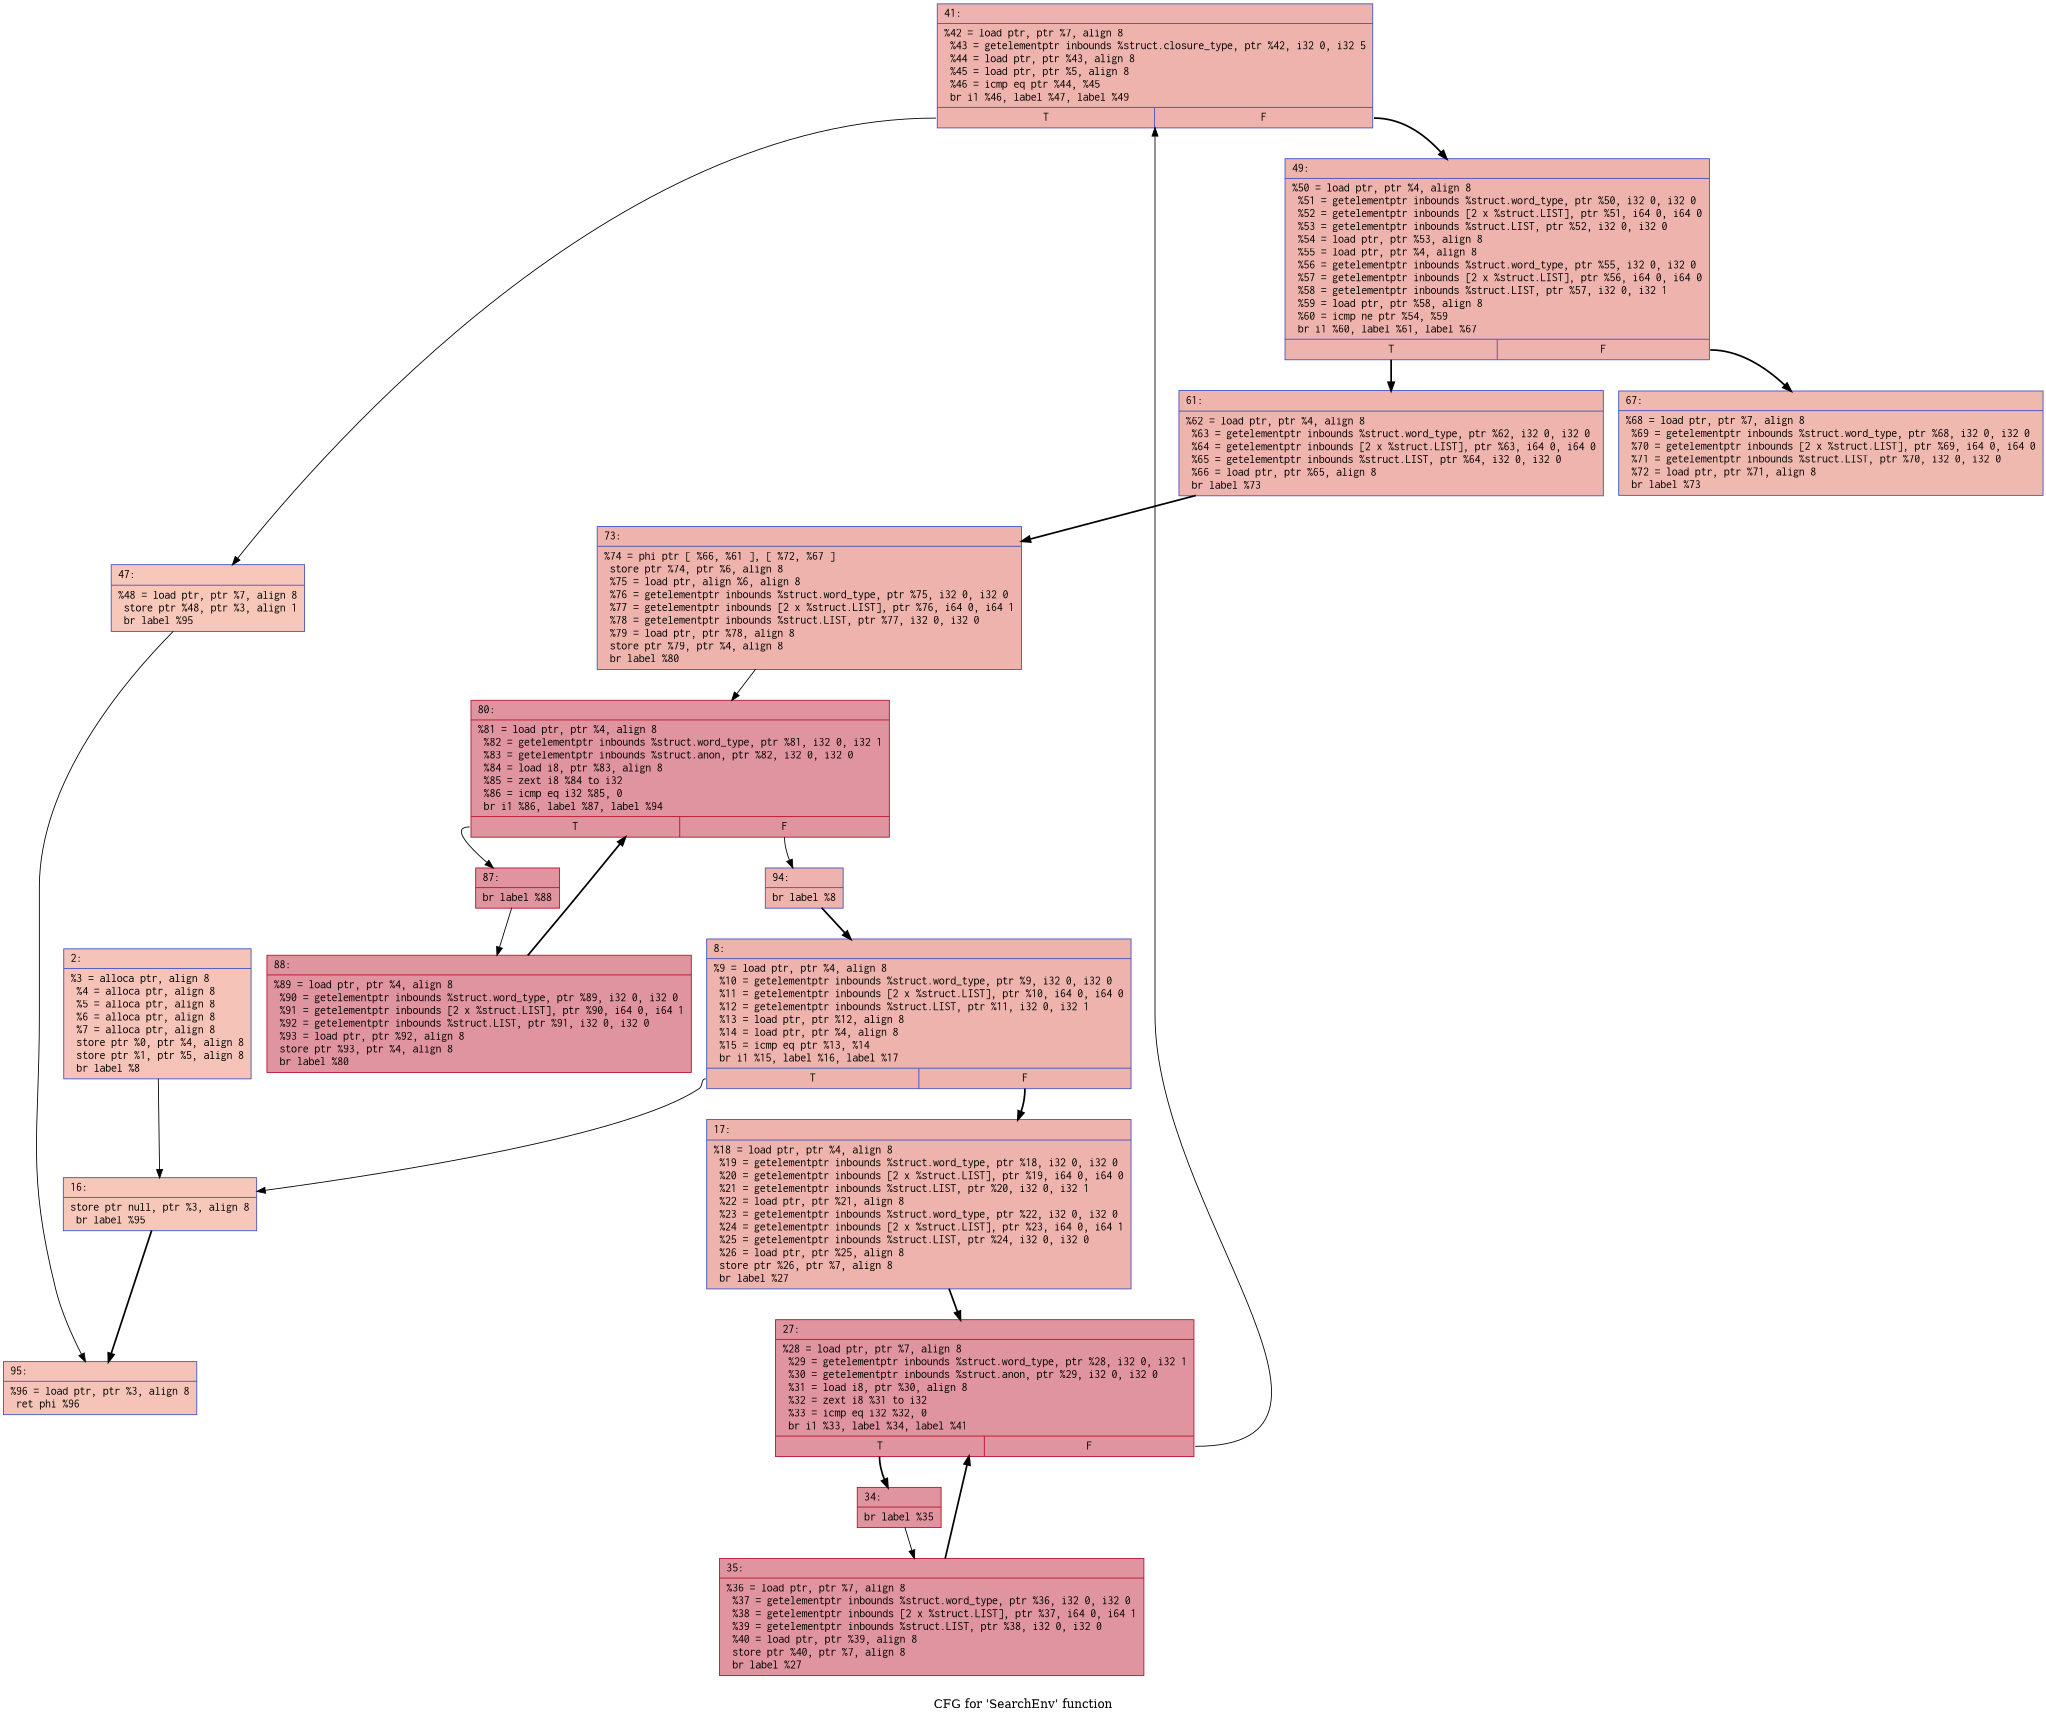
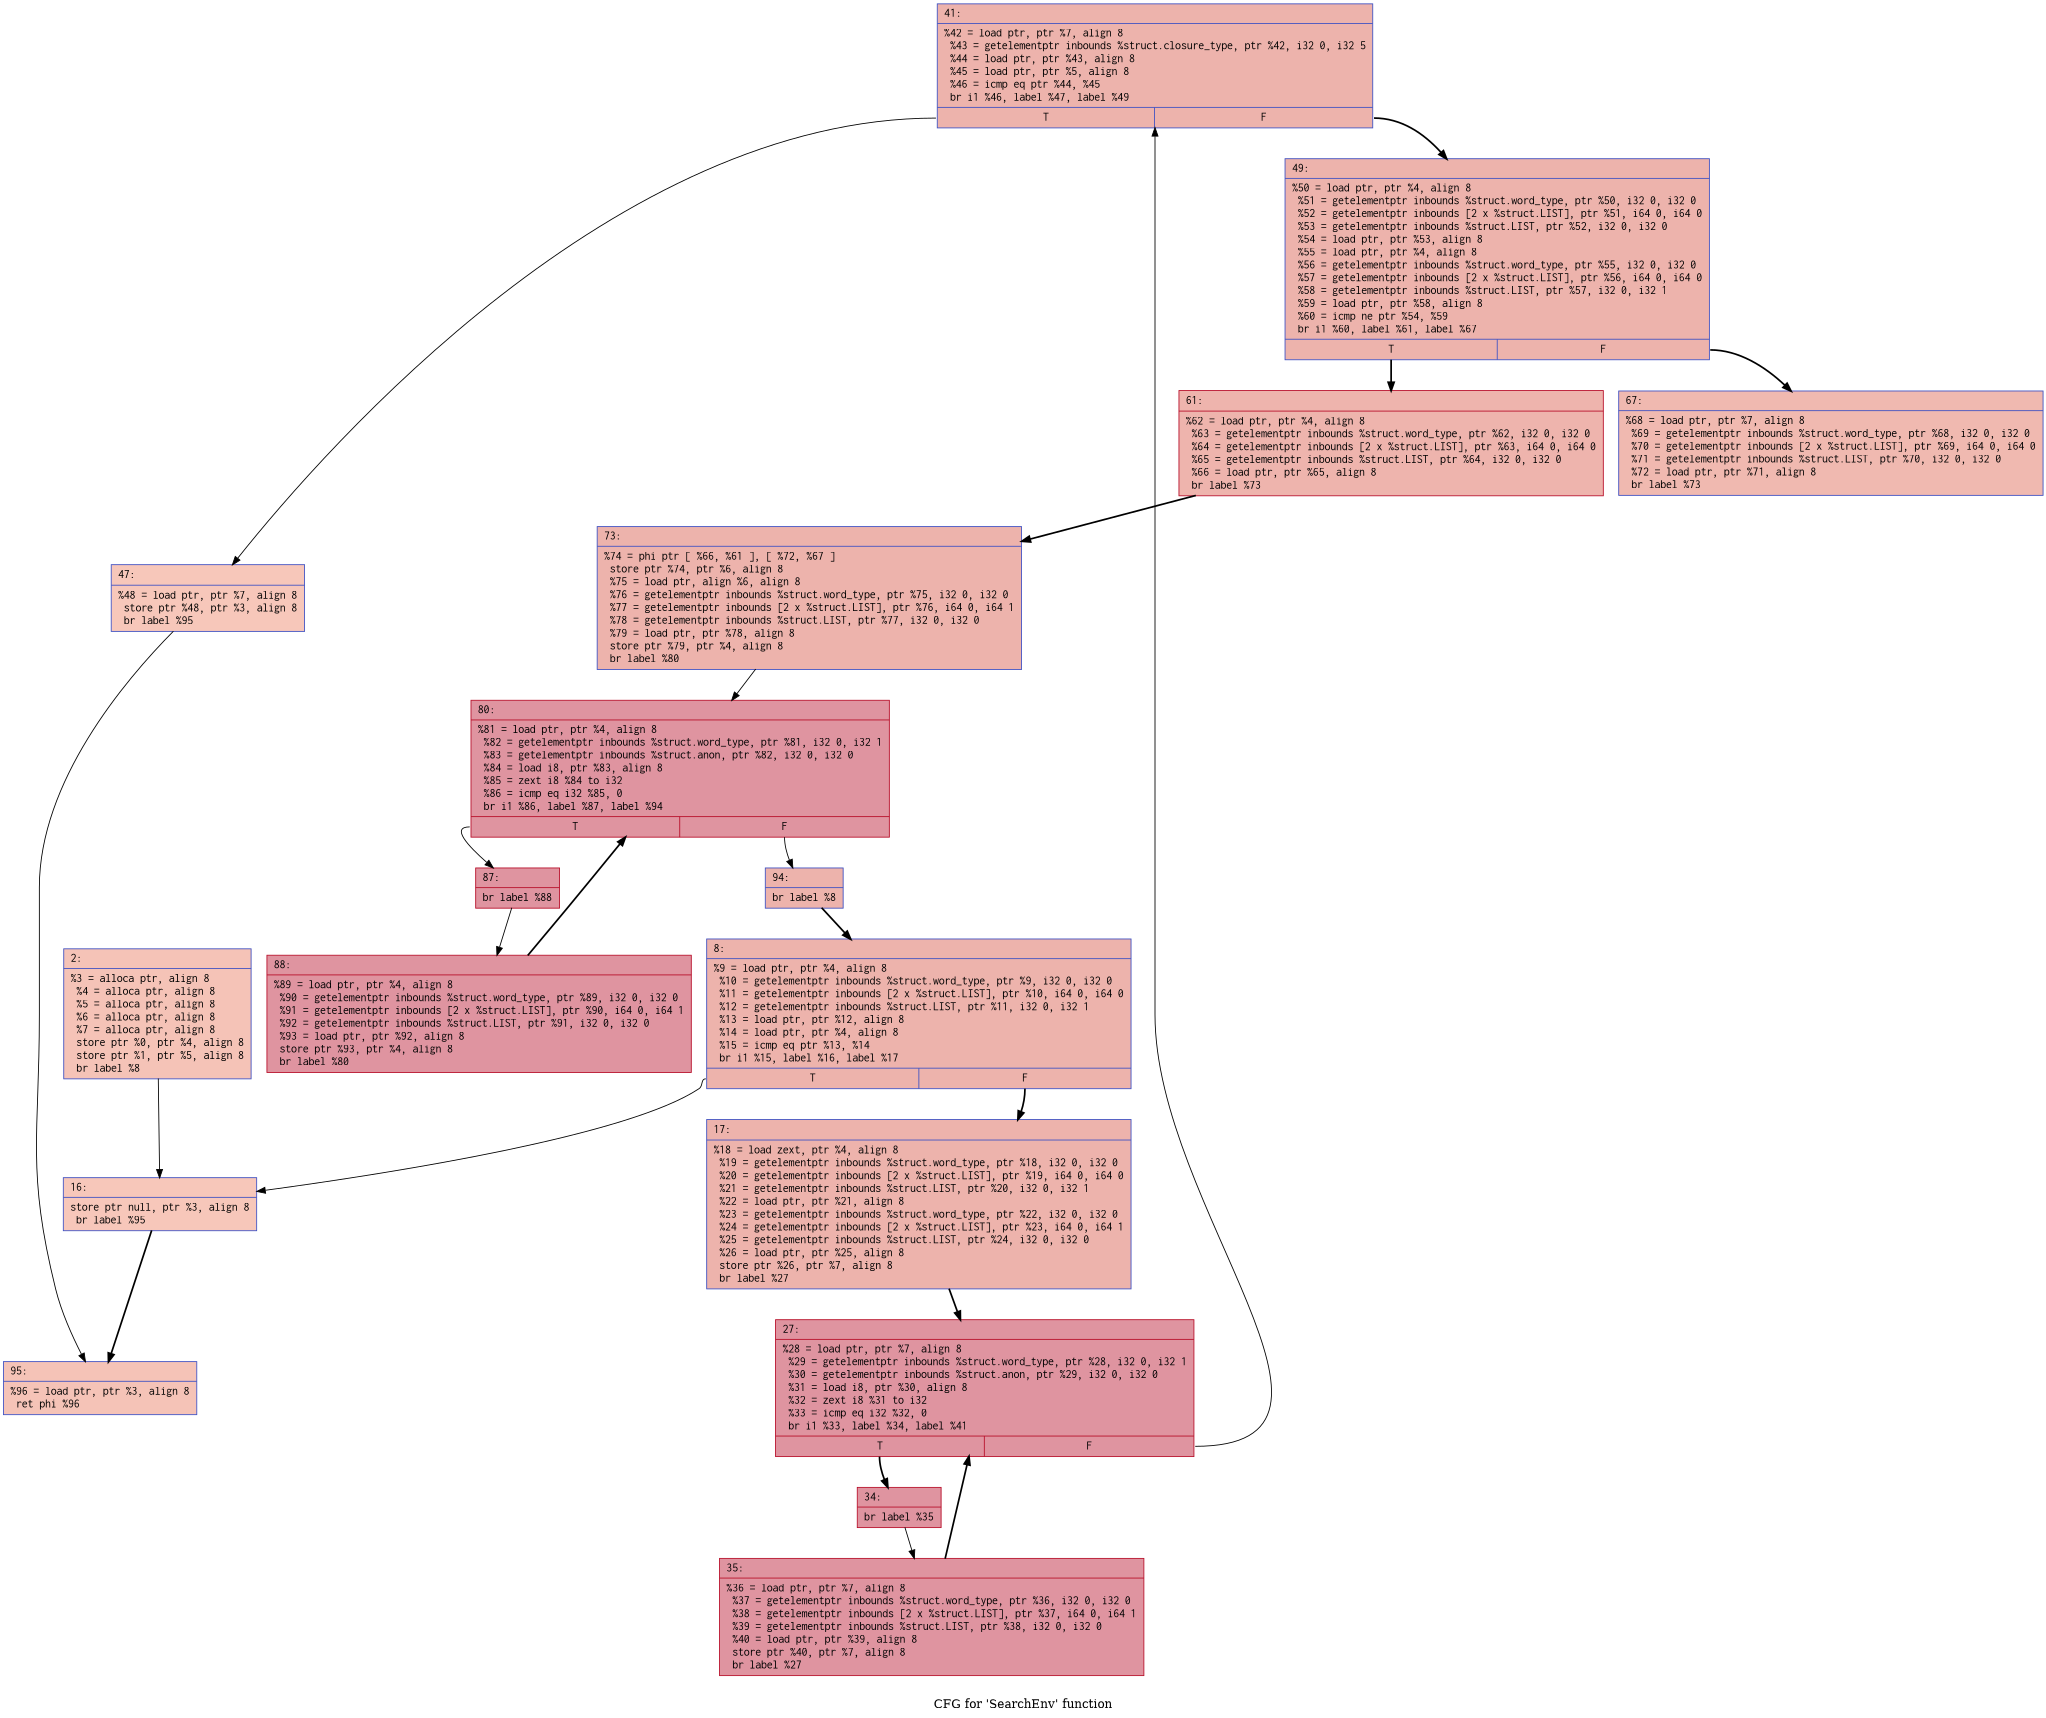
node "61:": color #3d50c3ff -> #b70d28ff
node "47:": text "store ptr %48, ptr %3, align 1" -> "store ptr %48, ptr %3, align 8"
node "17:": text "%18 = load ptr, ptr %4, align 8" -> "%18 = load zext, ptr %4, align 8"
